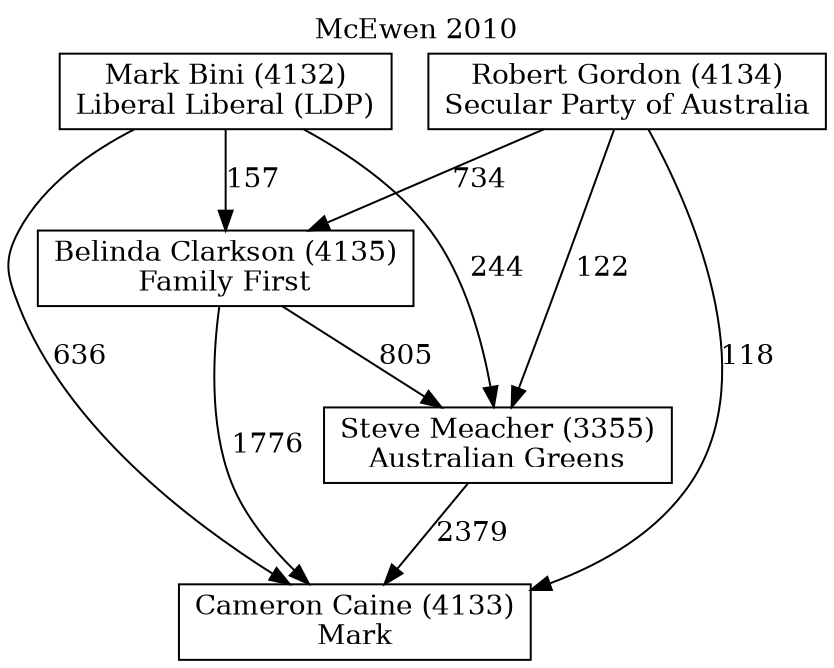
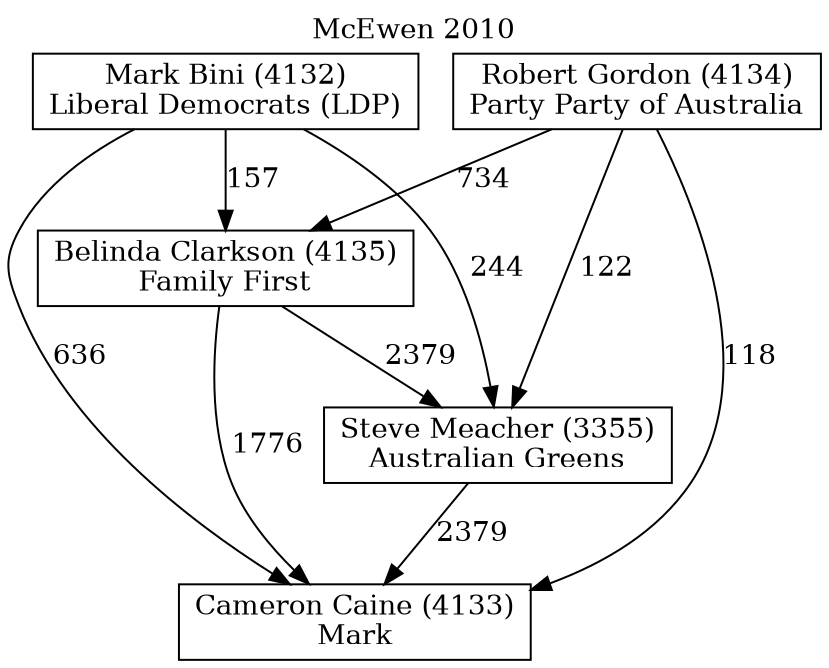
node "Mark Bini (4132) Liberal Liberal (LDP)": label "Mark Bini (4132) Liberal Liberal (LDP)" -> "Mark Bini (4132) Liberal Democrats (LDP)"
node "Robert Gordon (4134) Secular Party of Australia": label "Robert Gordon (4134) Secular Party of Australia" -> "Robert Gordon (4134) Party Party of Australia"
edge "Belinda Clarkson (4135) Family First" -> "Steve Meacher (3355) Australian Greens": label "805" -> "2379"
